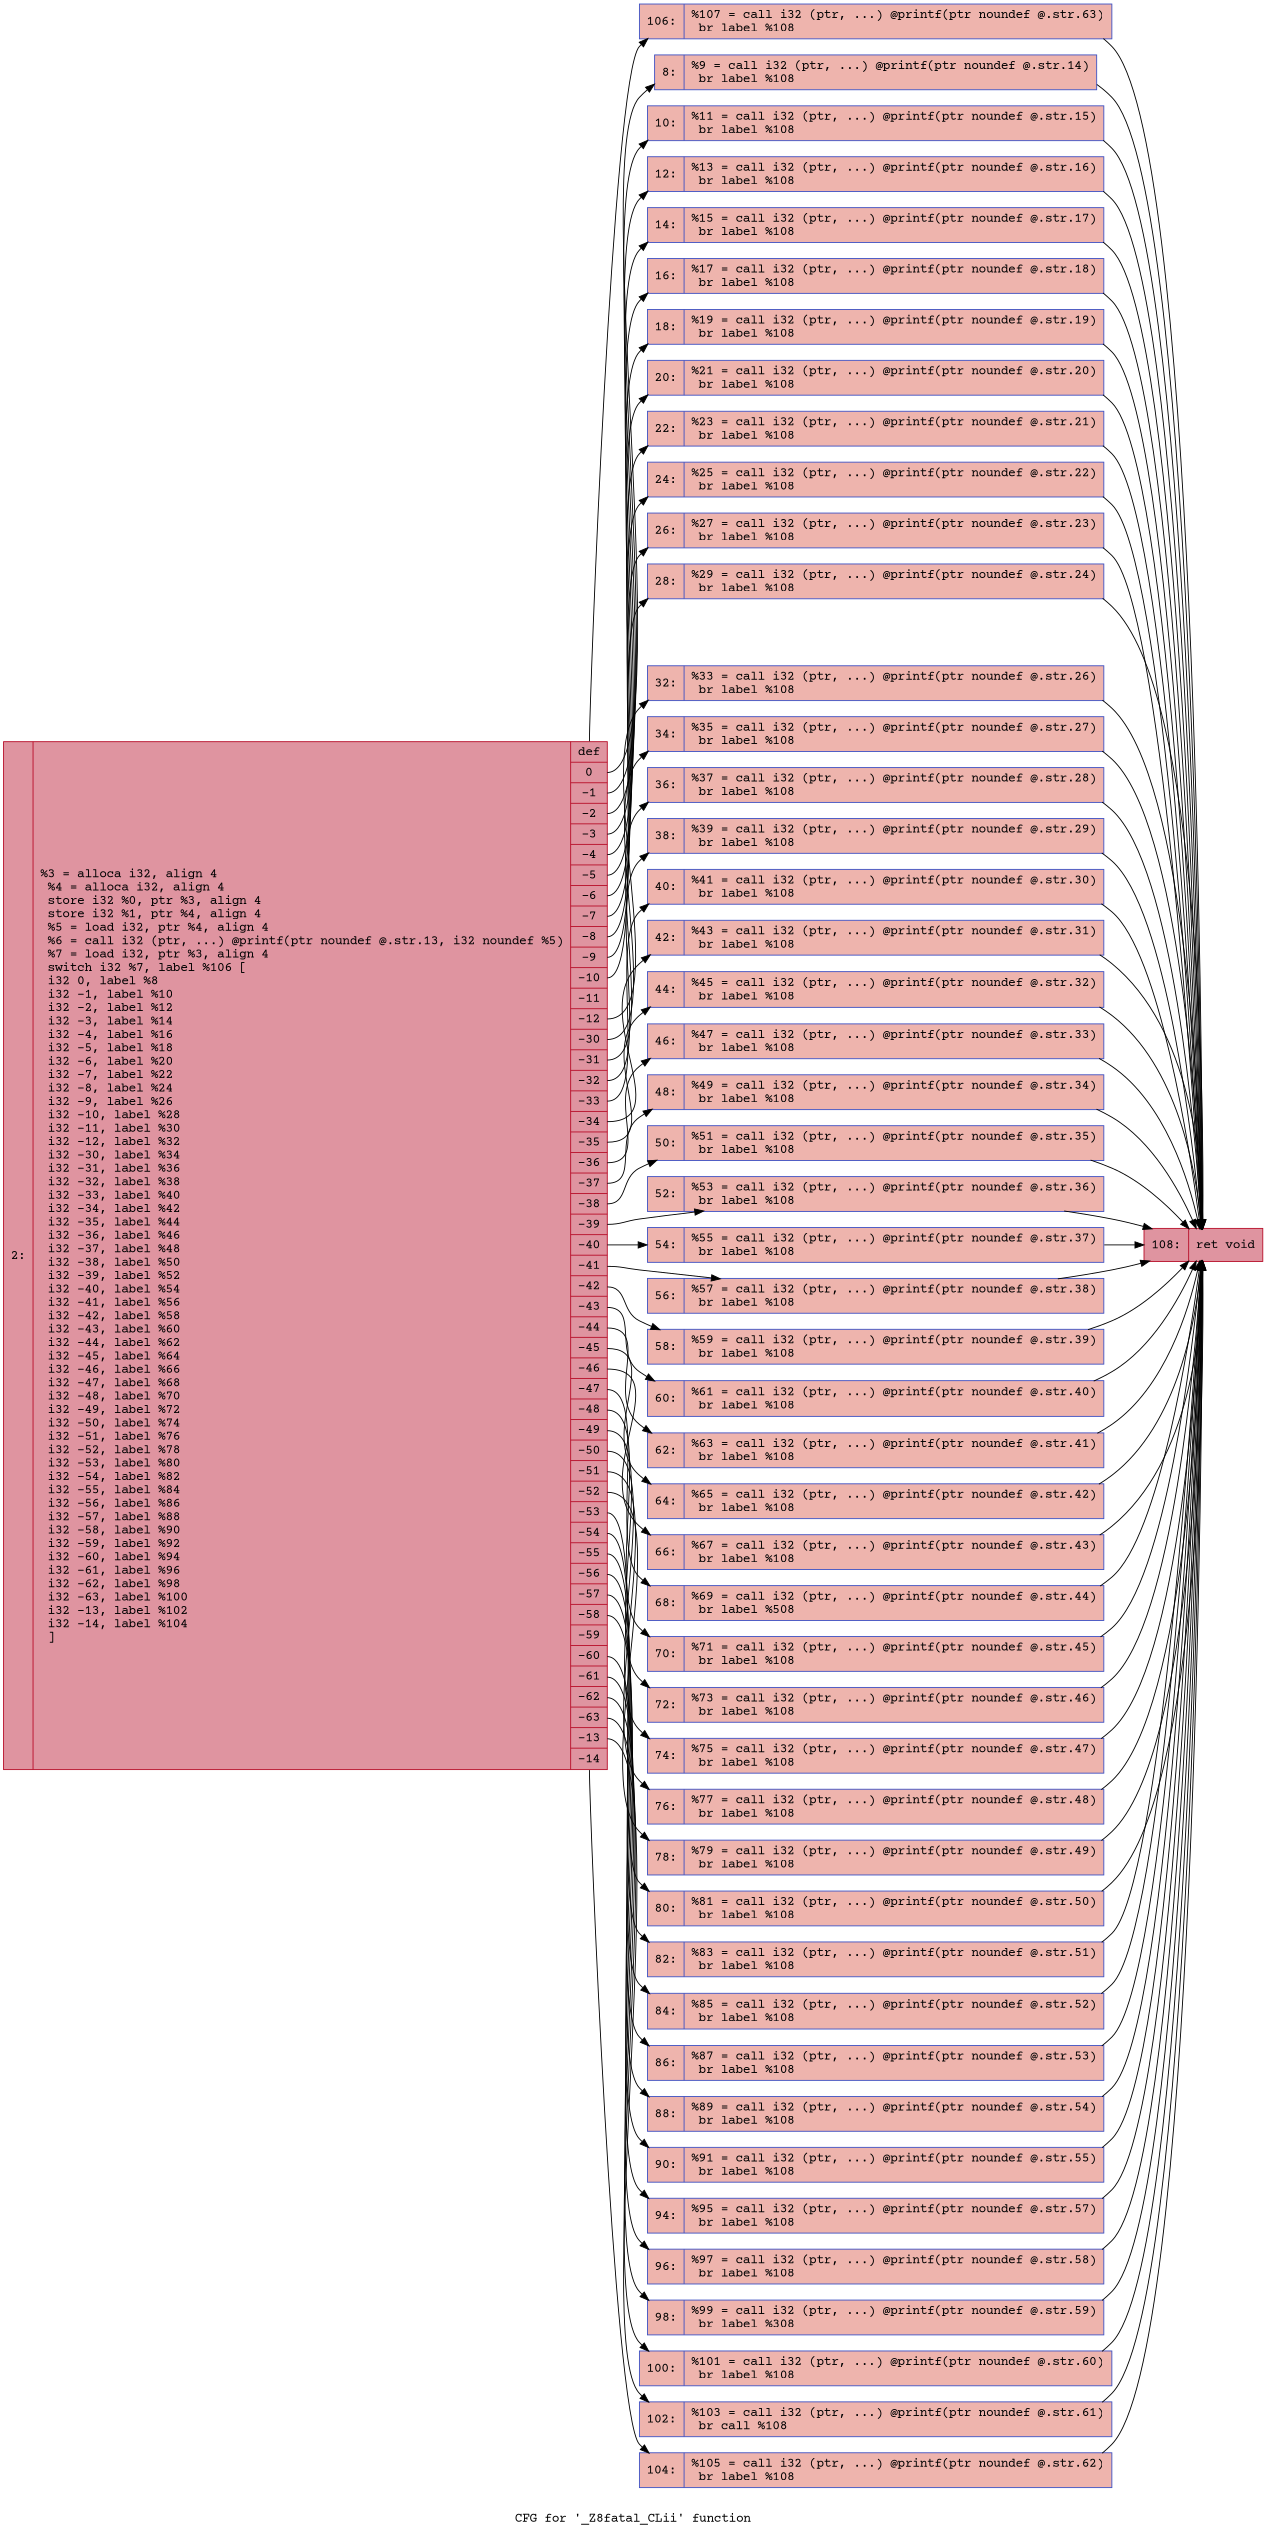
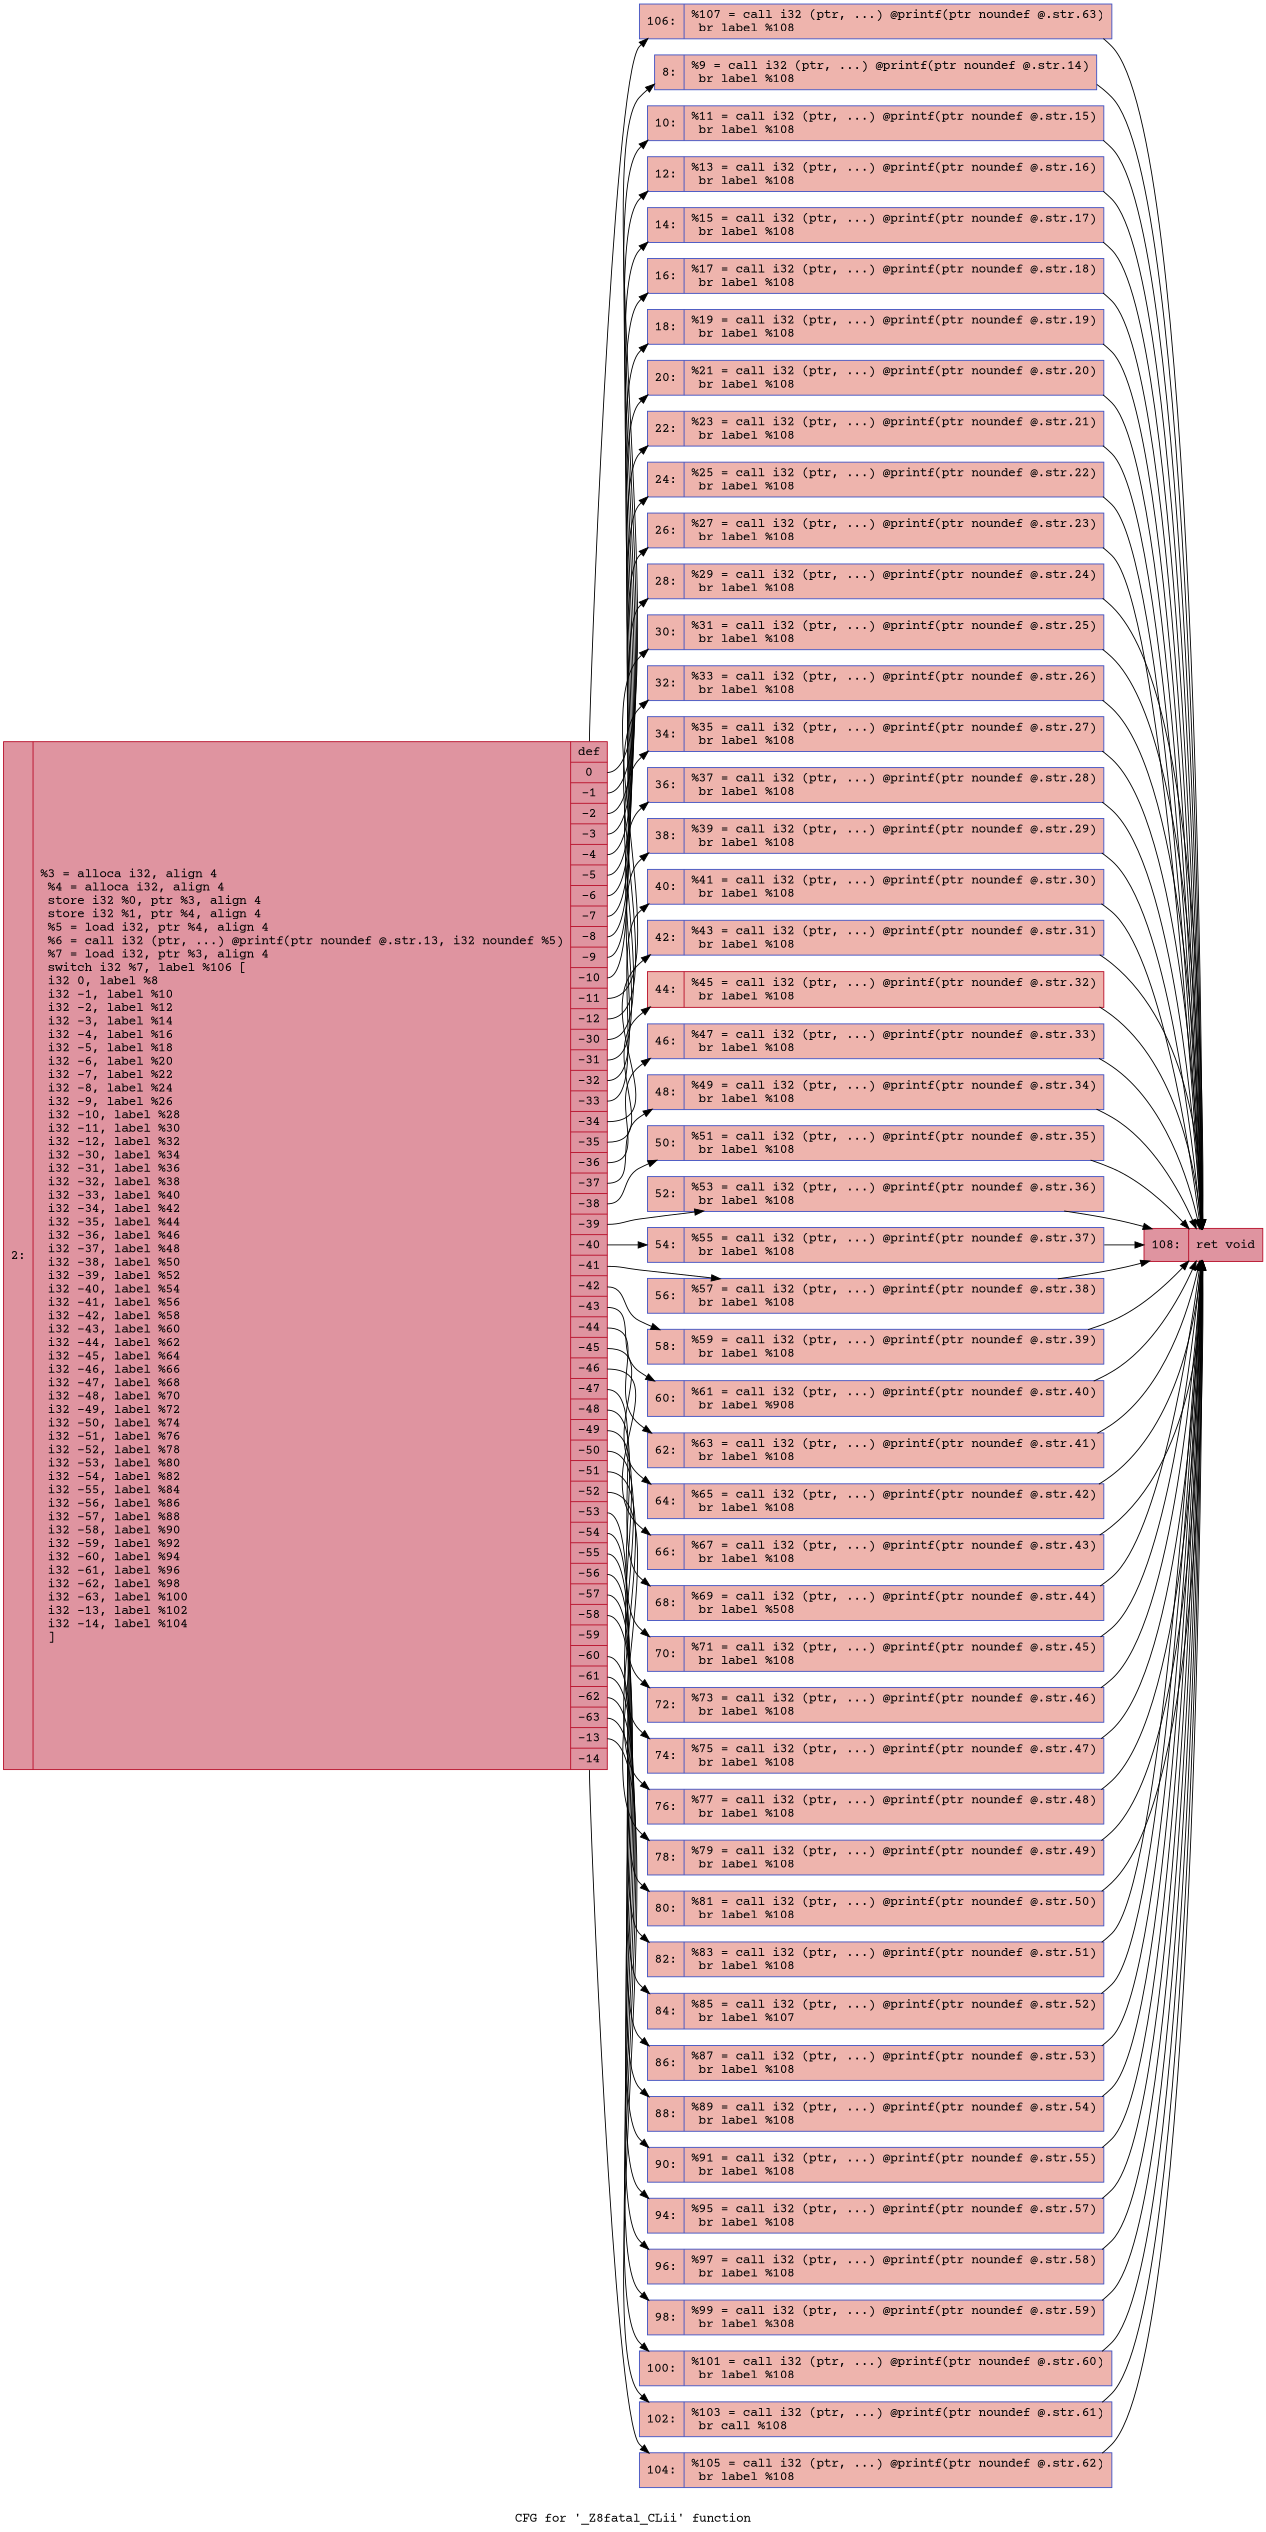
node "30:": added
node "44:": color #3d50c3ff -> #b70d28ff
node "60:": text "br label %108" -> "br label %908"
node "84:": text "br label %108" -> "br label %107"
